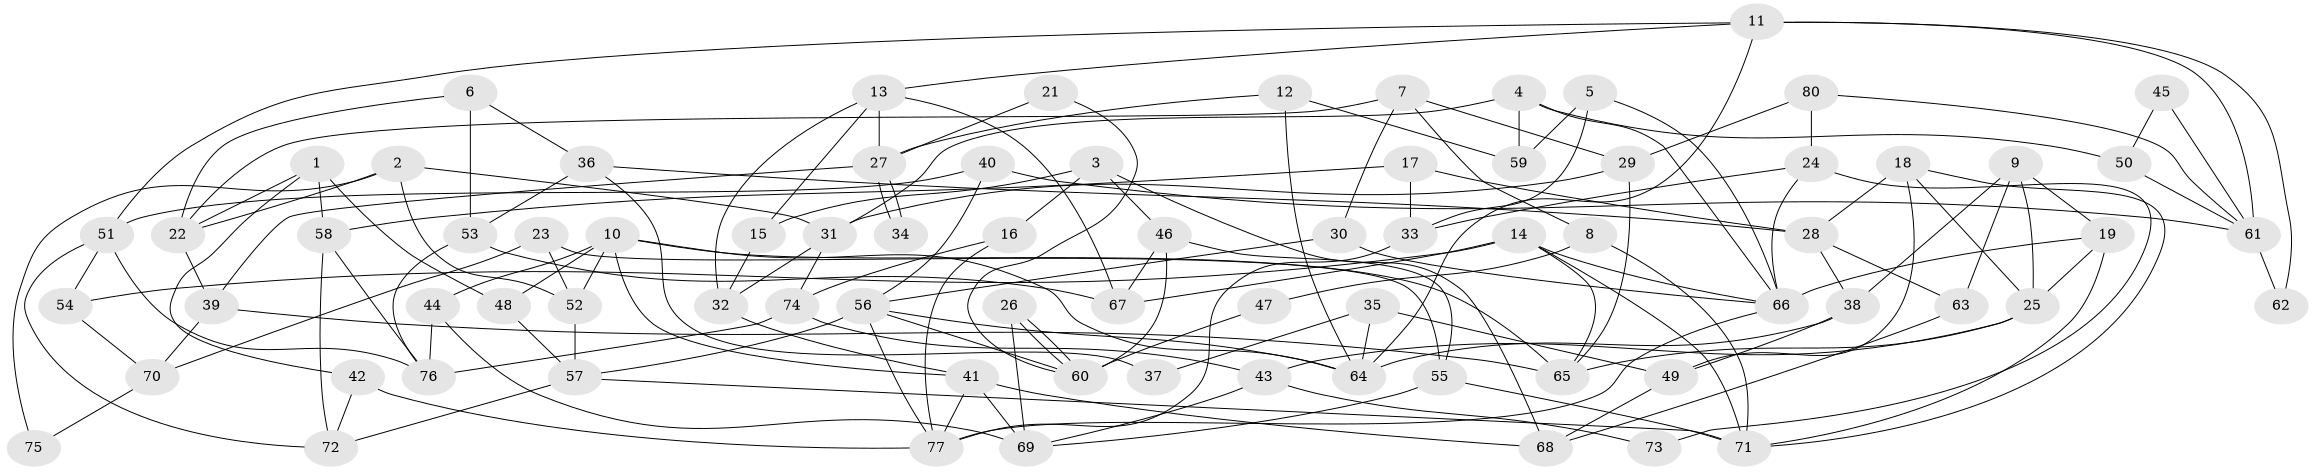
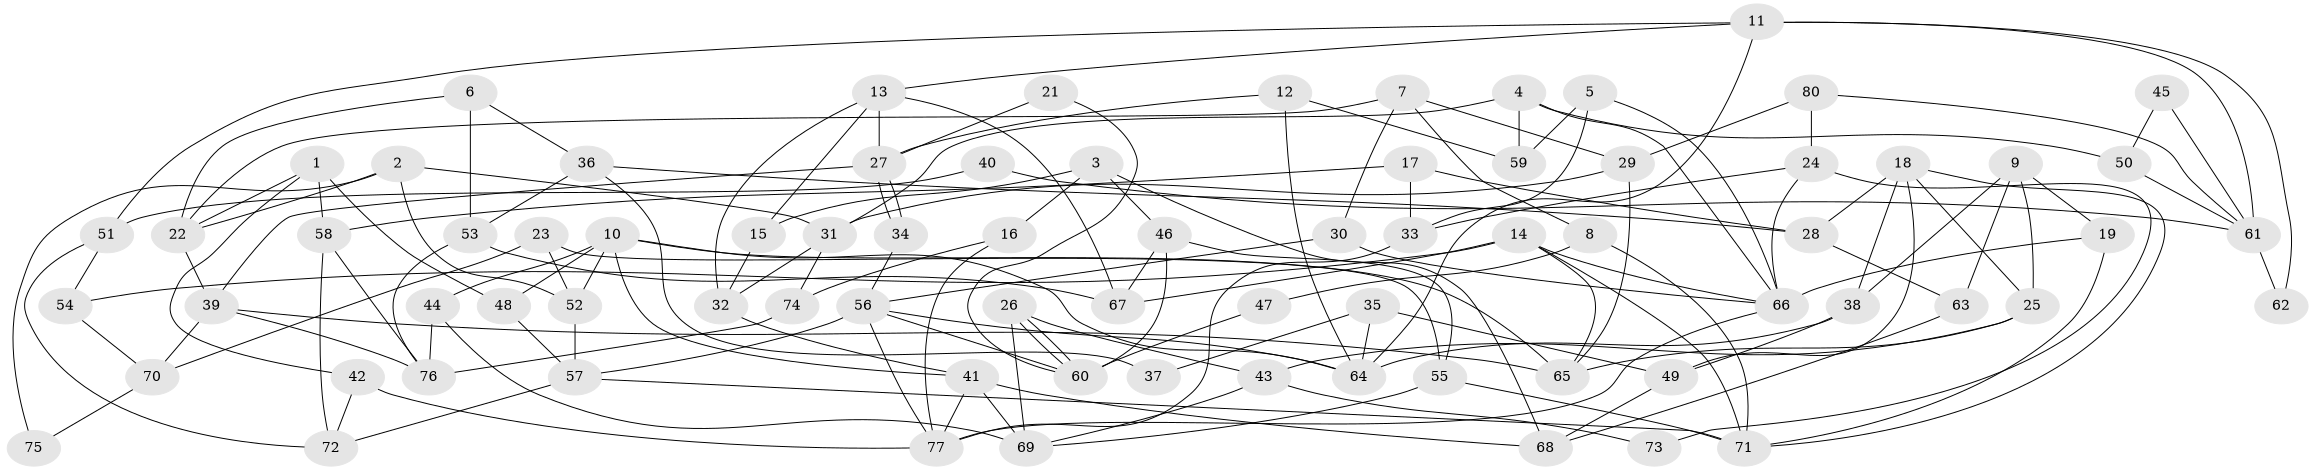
edge "40" -- "56": now "34" -- "56"
edge "28" -- "38": now "18" -- "38"
edge "19" -- "25": removed
edge "74" -- "43": now "26" -- "43"
edge "51" -- "76": now "39" -- "76"
